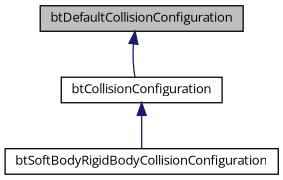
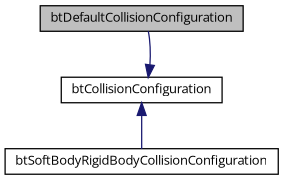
edge "btCollisionConfiguration" -> "btDefaultCollisionConfiguration": reversed
